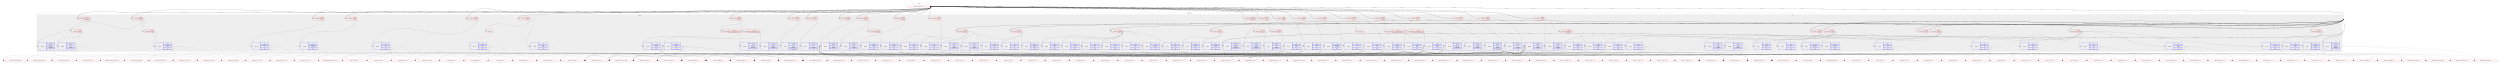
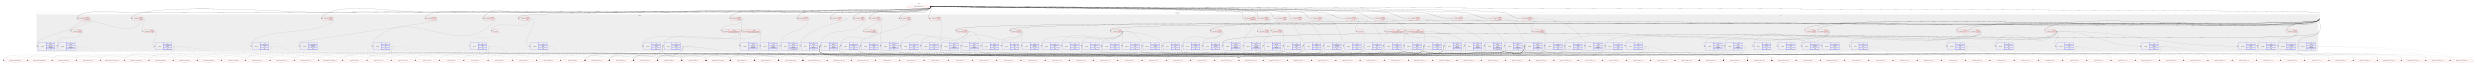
node "portage://dev-qt/qtxml-5.12.3": removed
